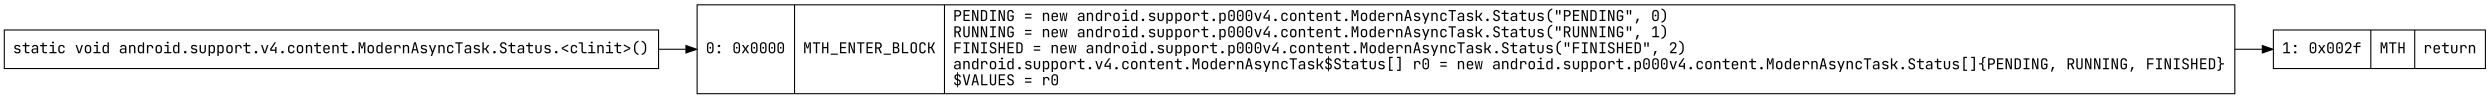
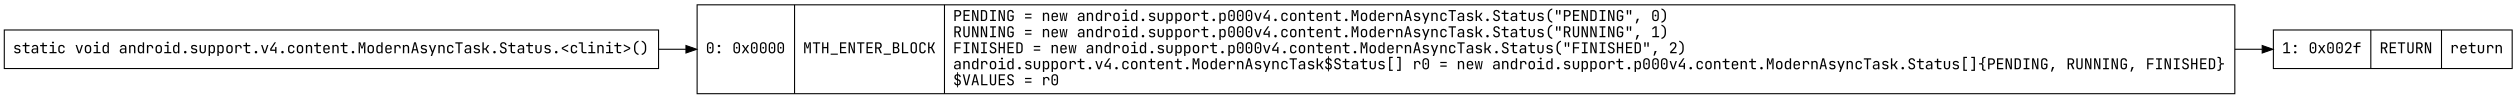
node "1: 0x002f": text "MTH" -> "RETURN"
